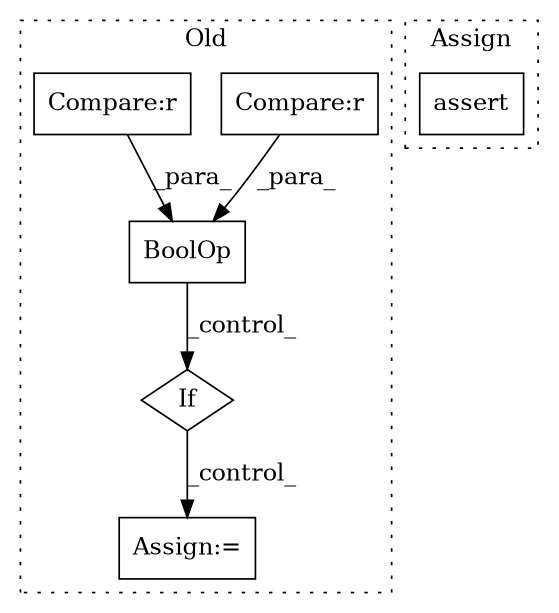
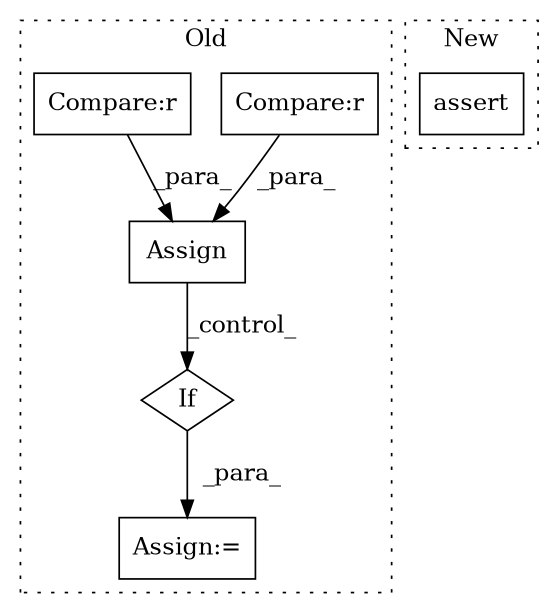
cluster "Assign": label "Assign" -> "New"
node "BoolOp": label "BoolOp" -> "Assign"
edge "If" -> "Assign:=": label "_control_" -> "_para_"
